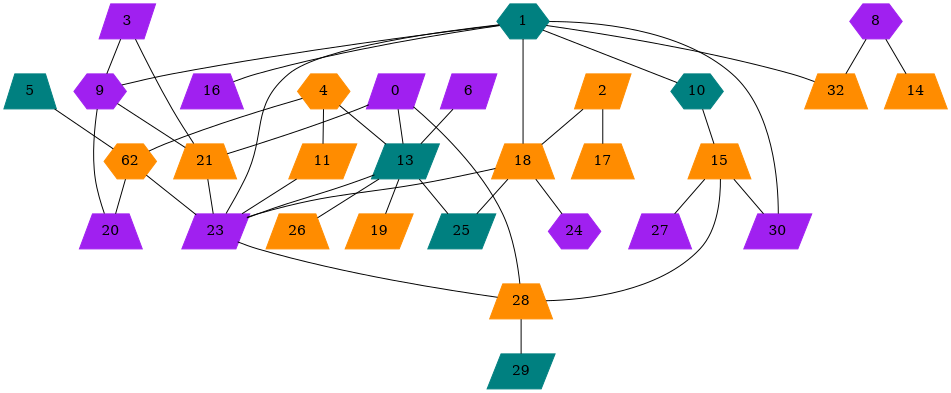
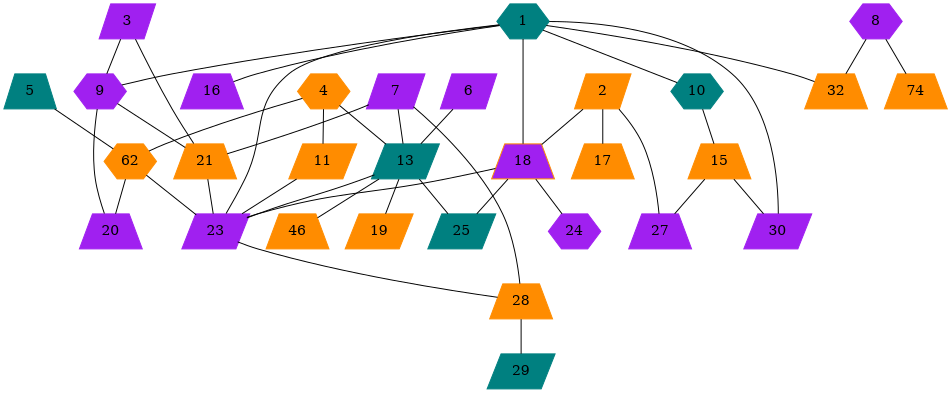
node "0": label "0" -> "7"
node "14": label "14" -> "74"
edge "2" -- "27": added
node "18": fillcolor darkorange -> purple
node "26": label "26" -> "46"
edge "15" -- "28": removed
